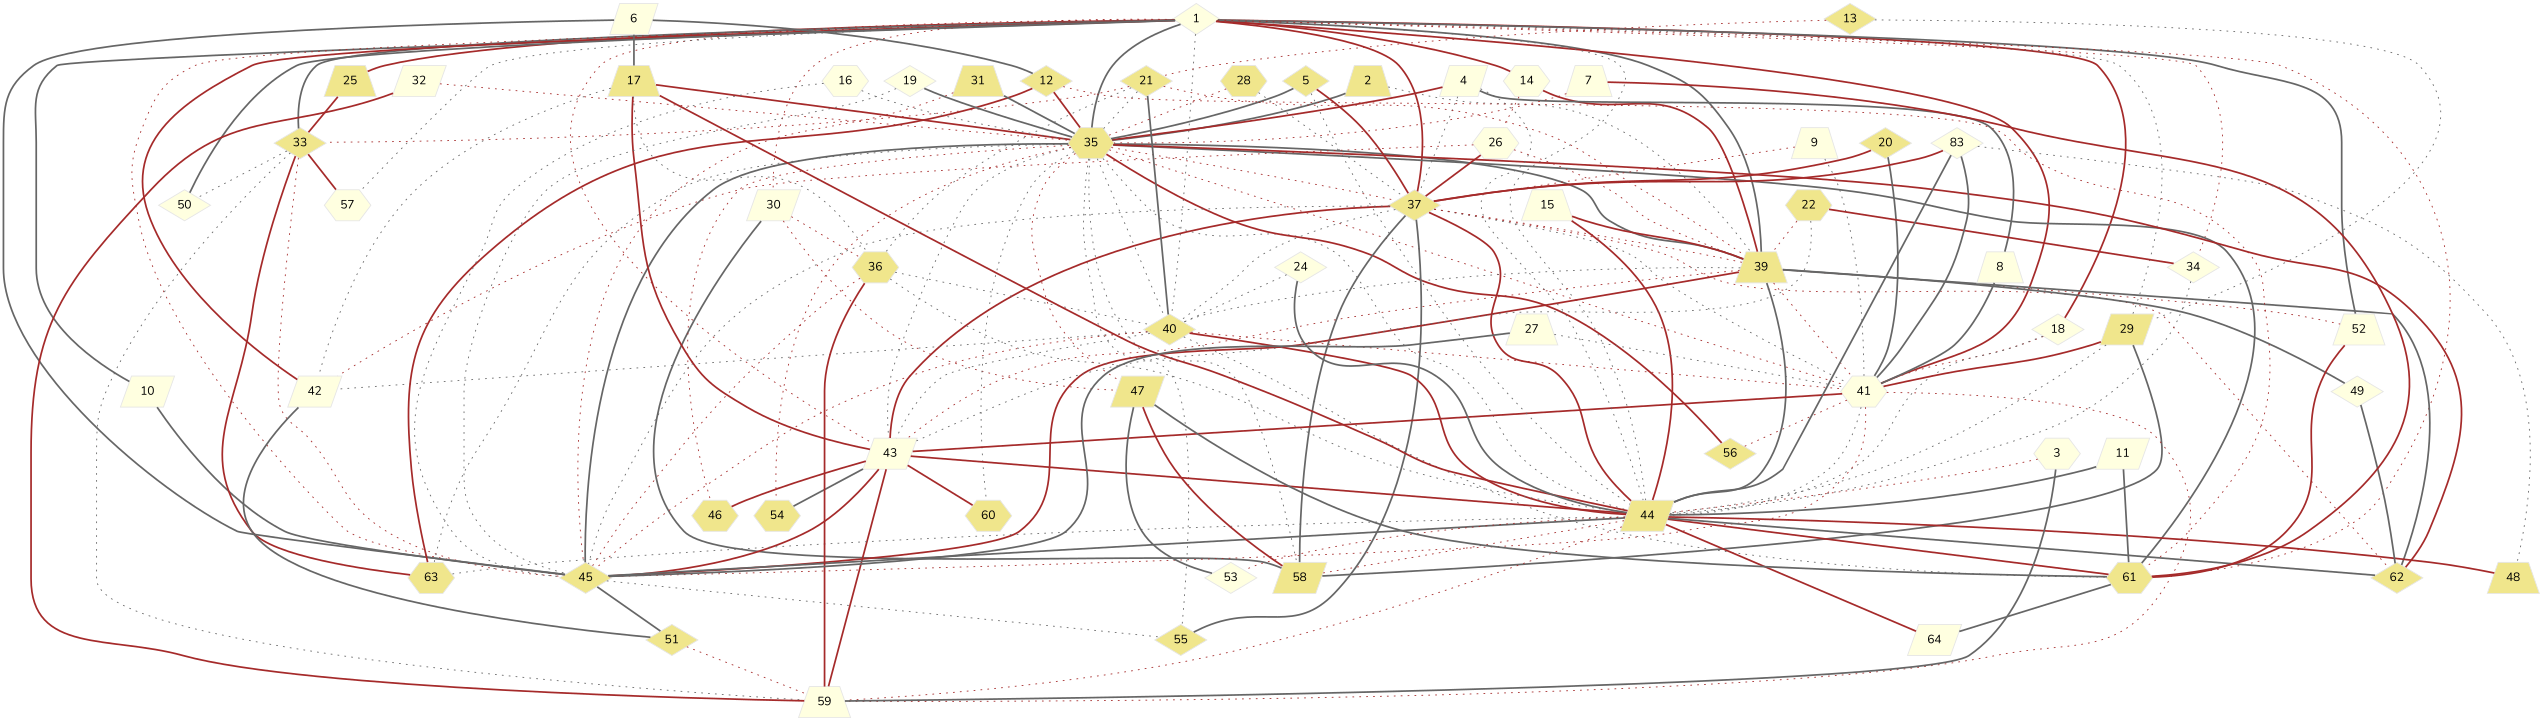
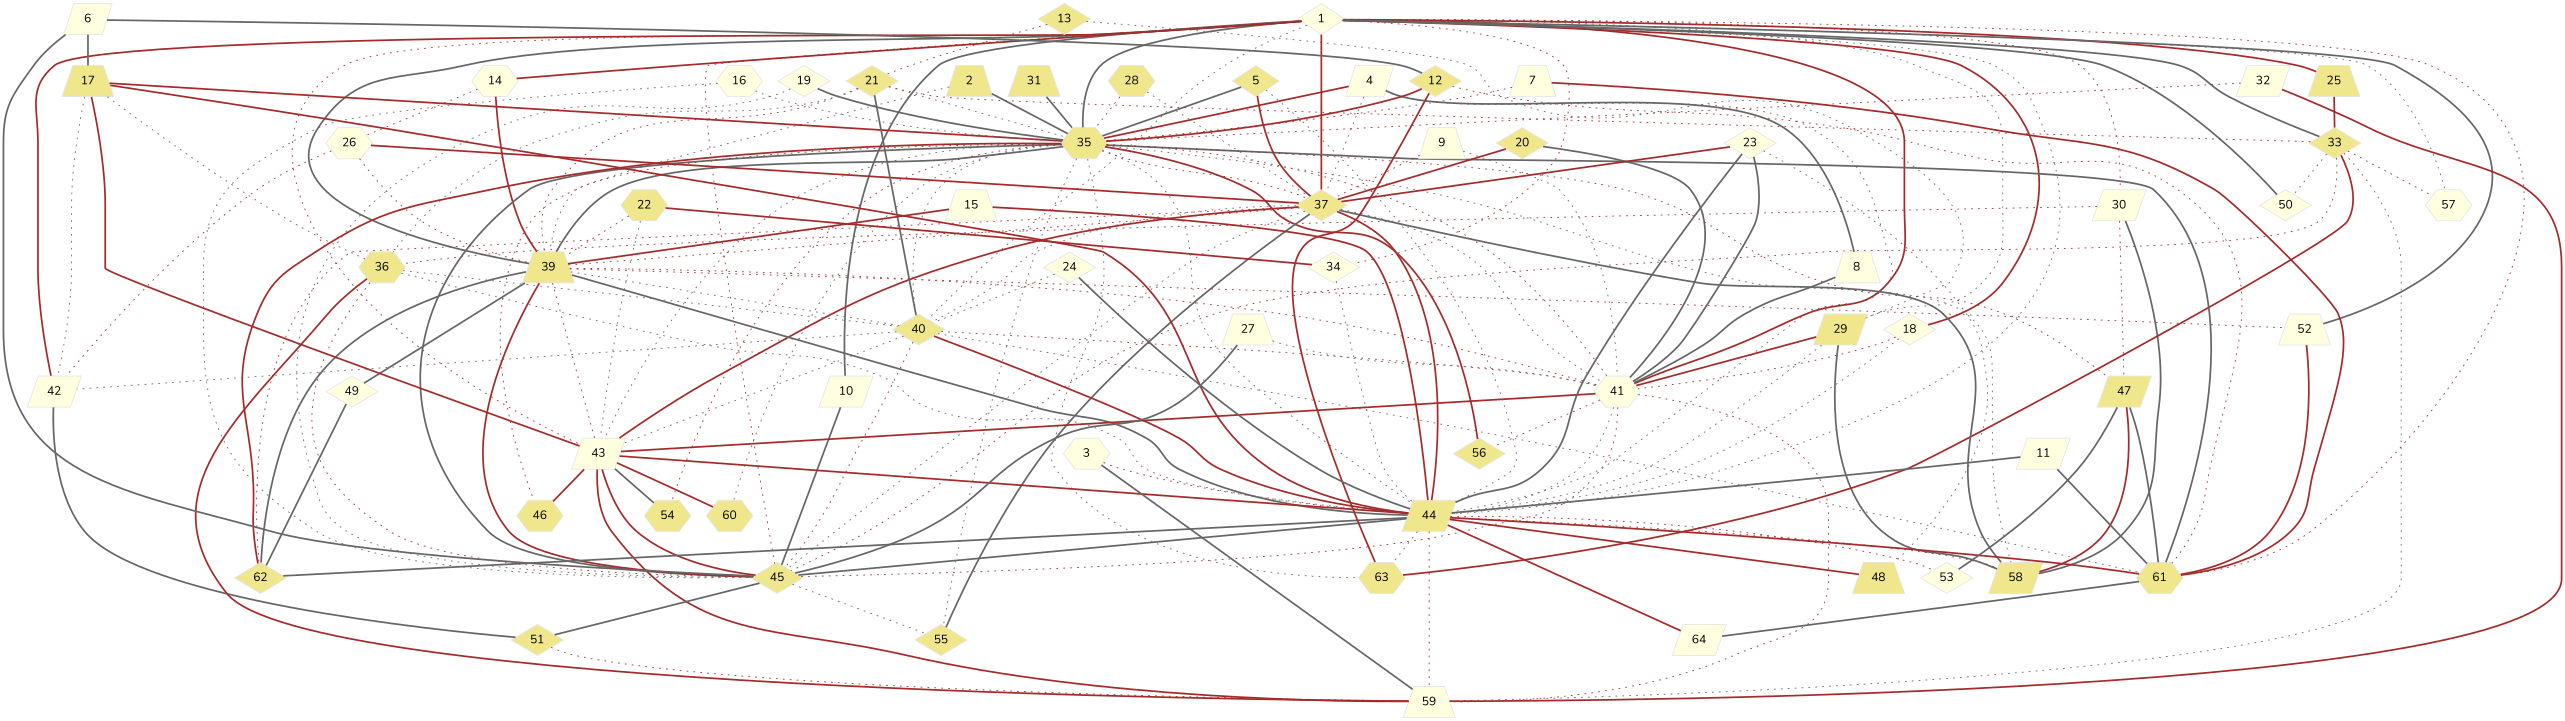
node "83": label "83" -> "23"
edge "33" -- "57": style bold -> dotted
edge "31" -- "45": removed
